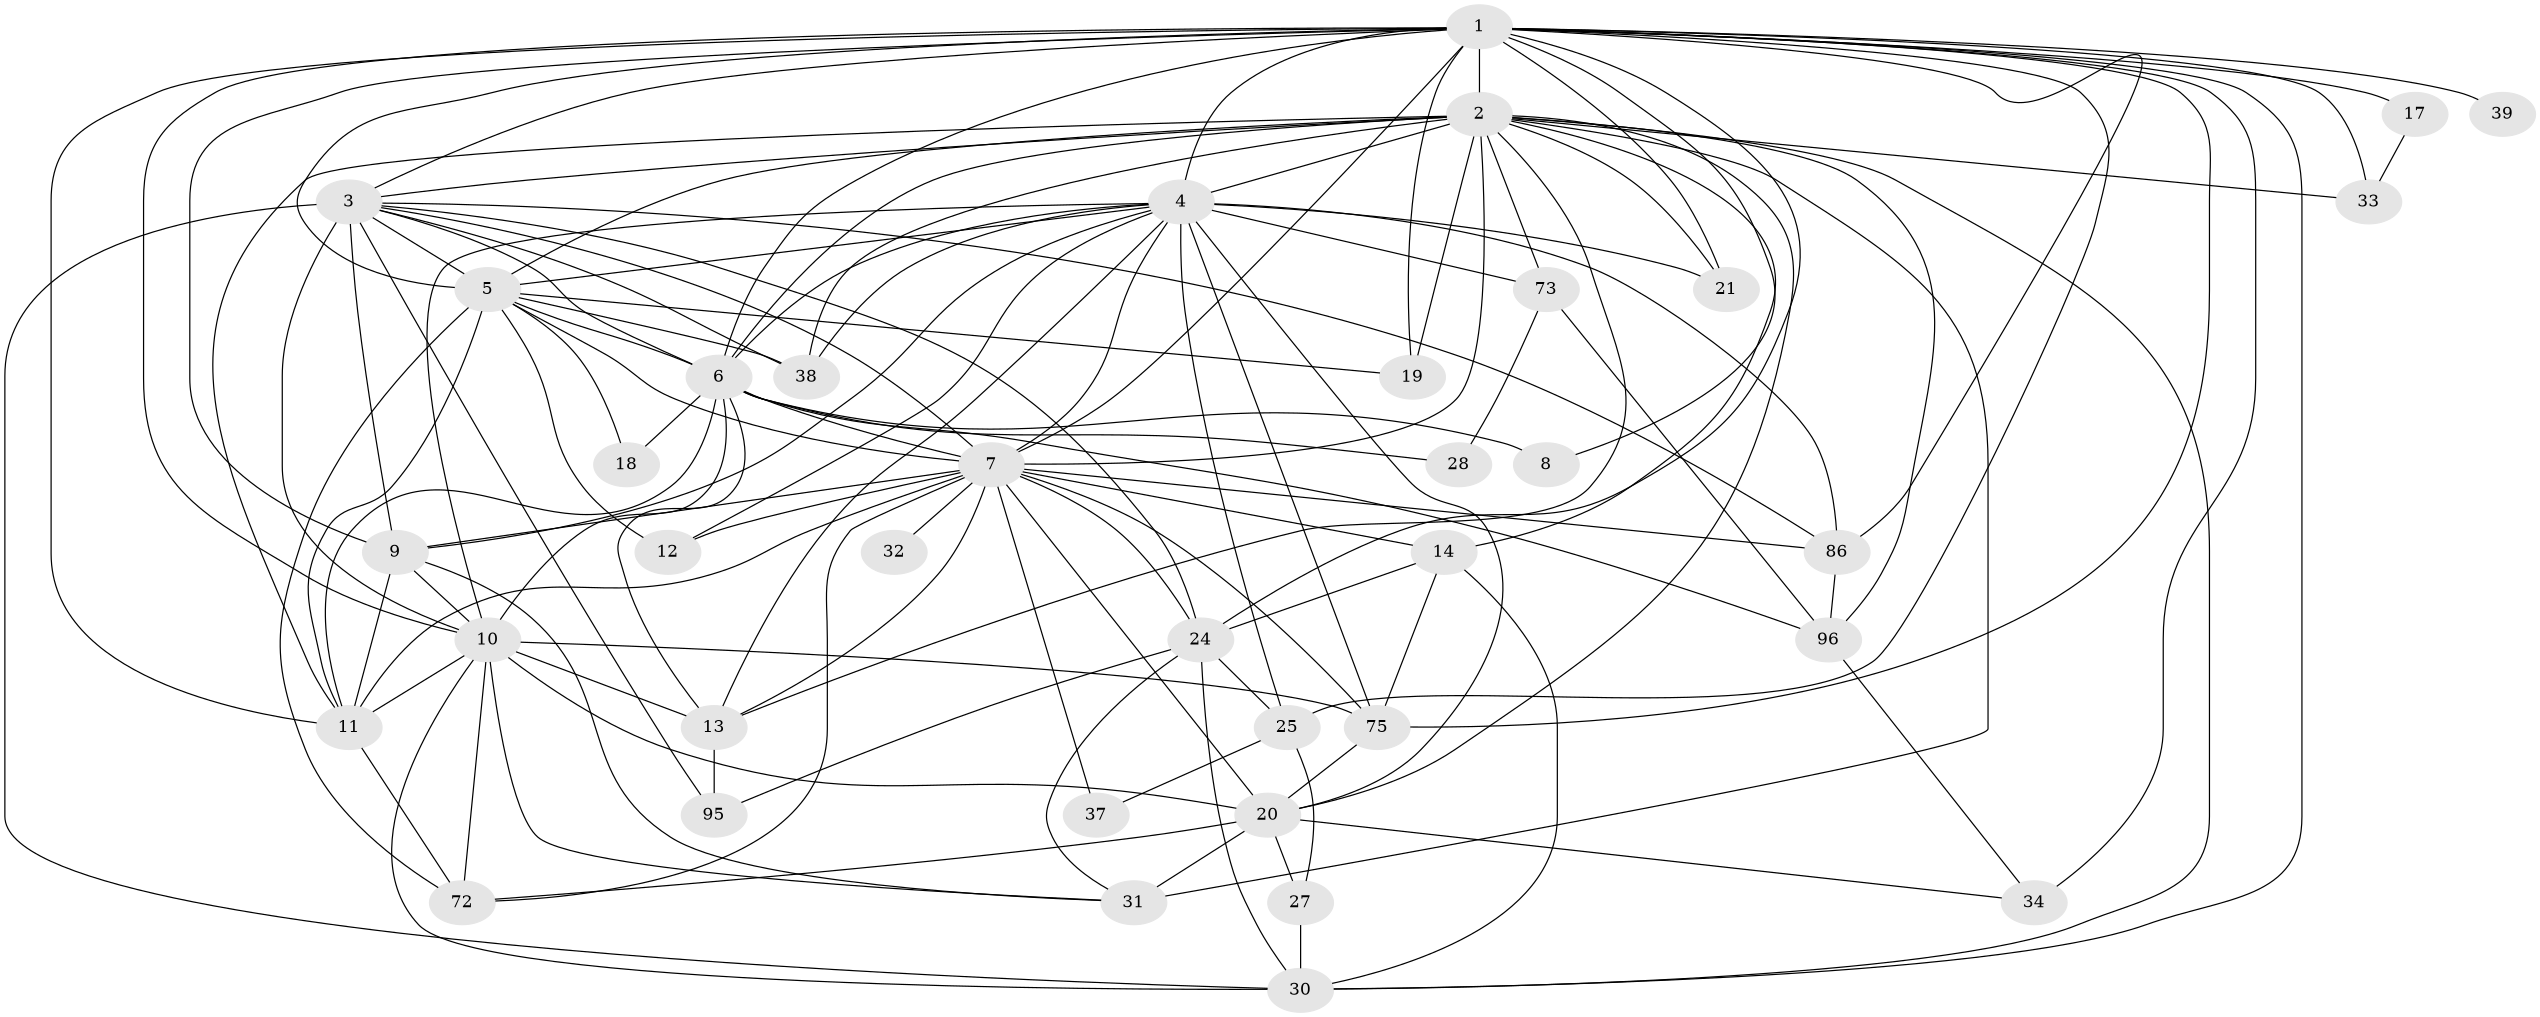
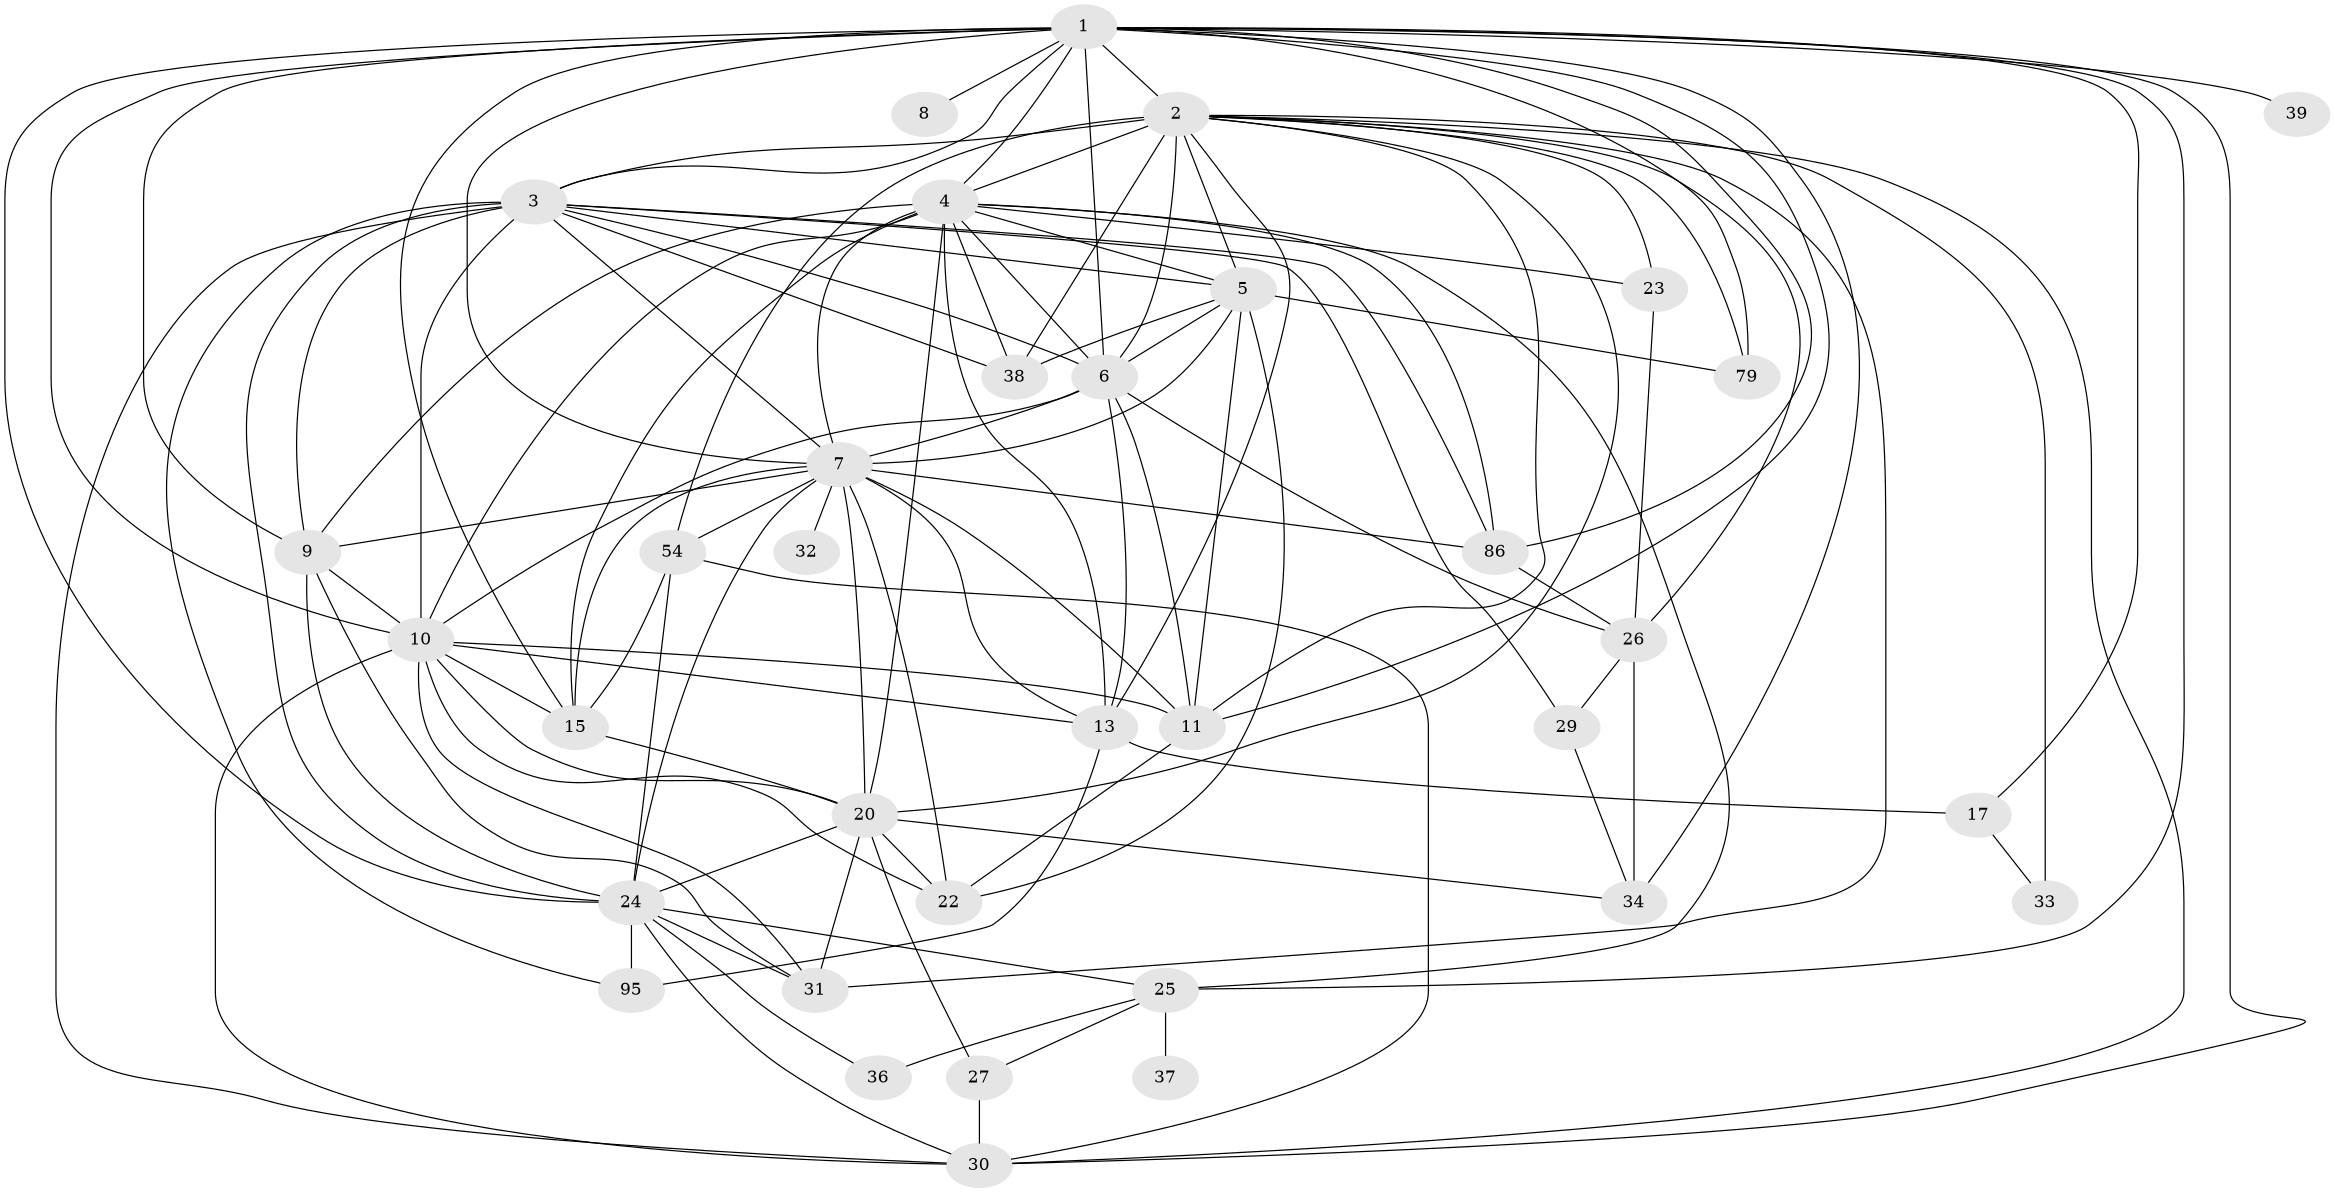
edge "1" -- "33": removed
edge "1" -- "5": removed
node "73": label "73" -> "23"
node "21": removed
node "19": label "19" -> "79"
edge "6" -- "8": removed
edge "2" -- "7": removed
node "18": removed
node "28": removed
node "12": removed
node "14": label "14" -> "54"
edge "9" -- "11": now "9" -- "24"
edge "7" -- "37": removed
node "96": label "96" -> "26"
node "75": label "75" -> "15"
node "29": added
edge "13" -- "17": added
edge "20" -- "24": added
node "72": label "72" -> "22"
node "36": added
